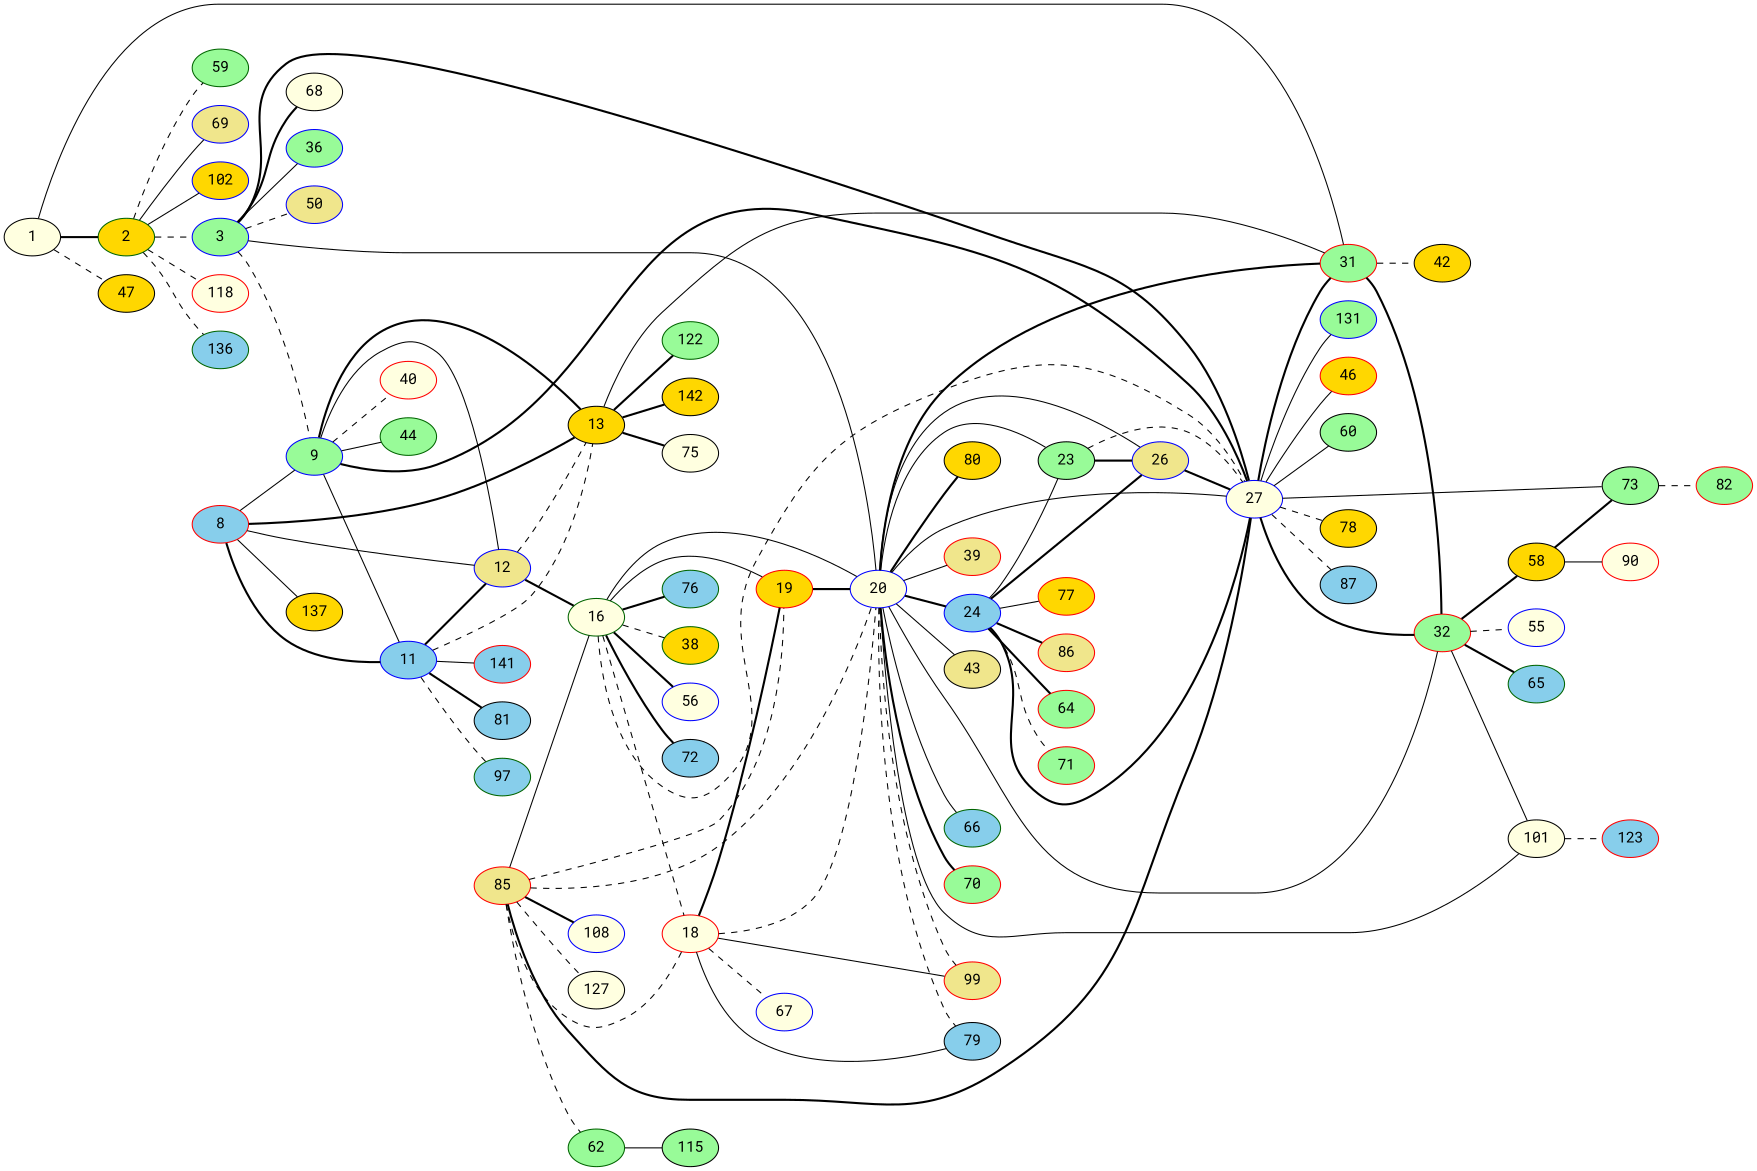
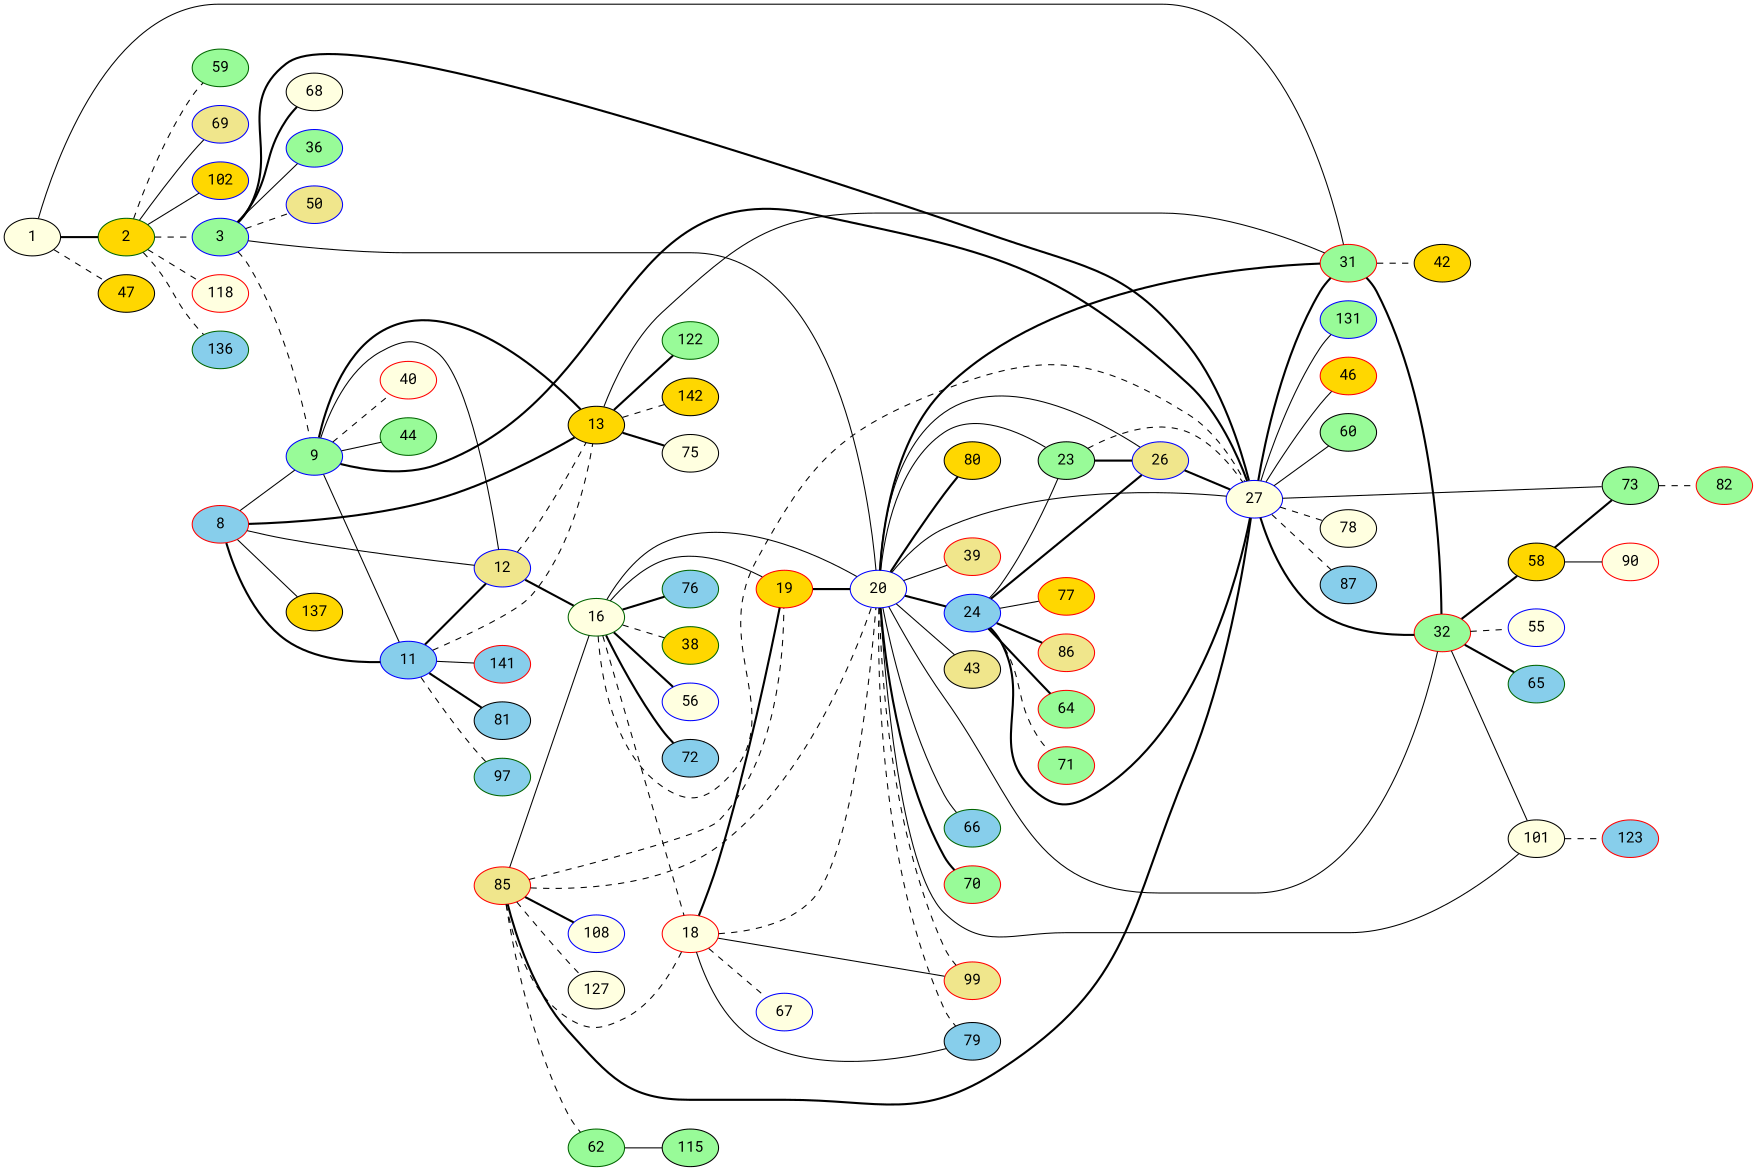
edge "142" -- "13": style bold -> dashed
node "78": fillcolor gold -> lightyellow
